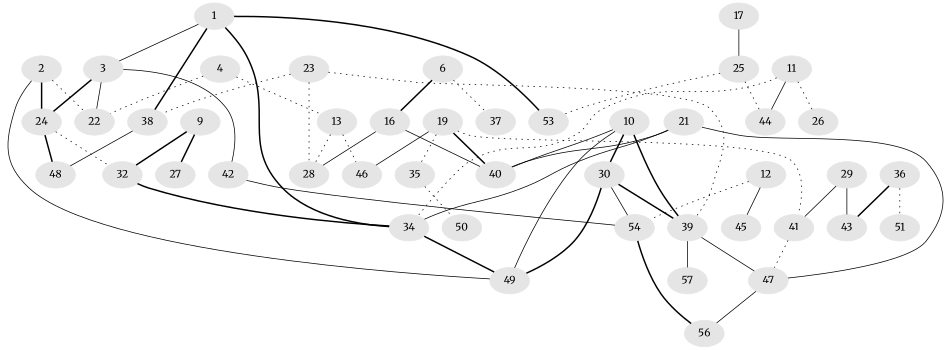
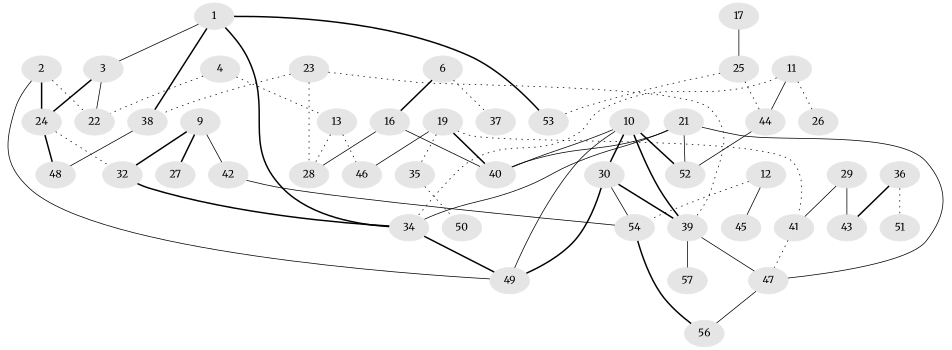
edge "3" -- "42": now "9" -- "42"
node "52": added
